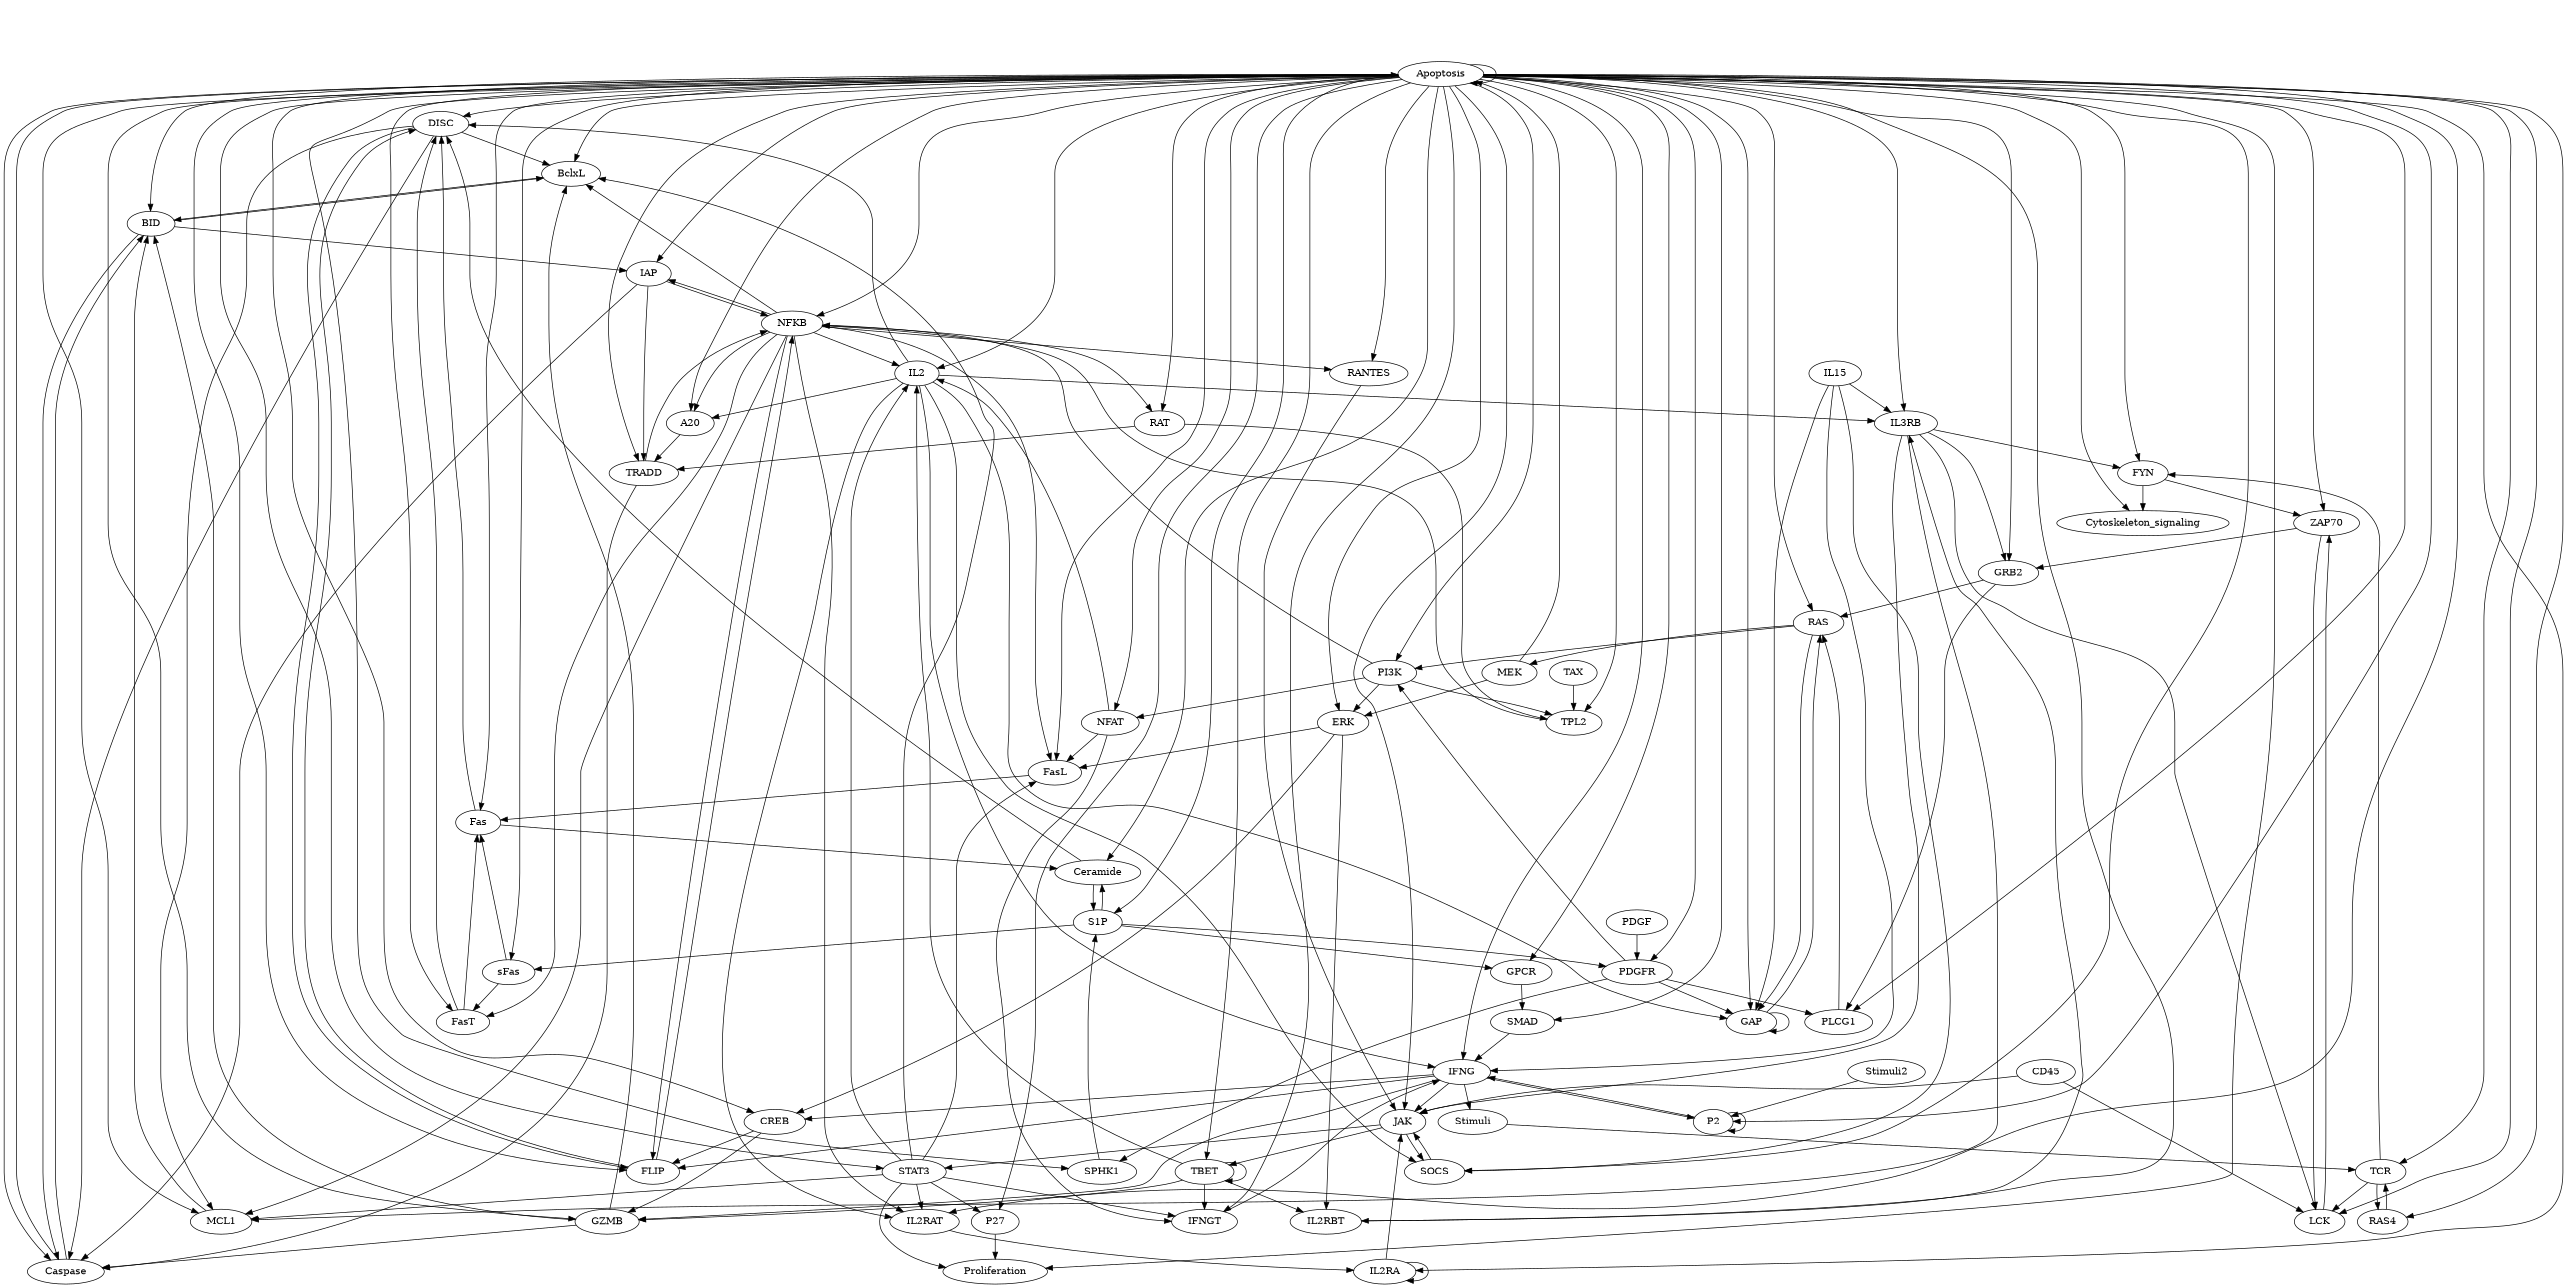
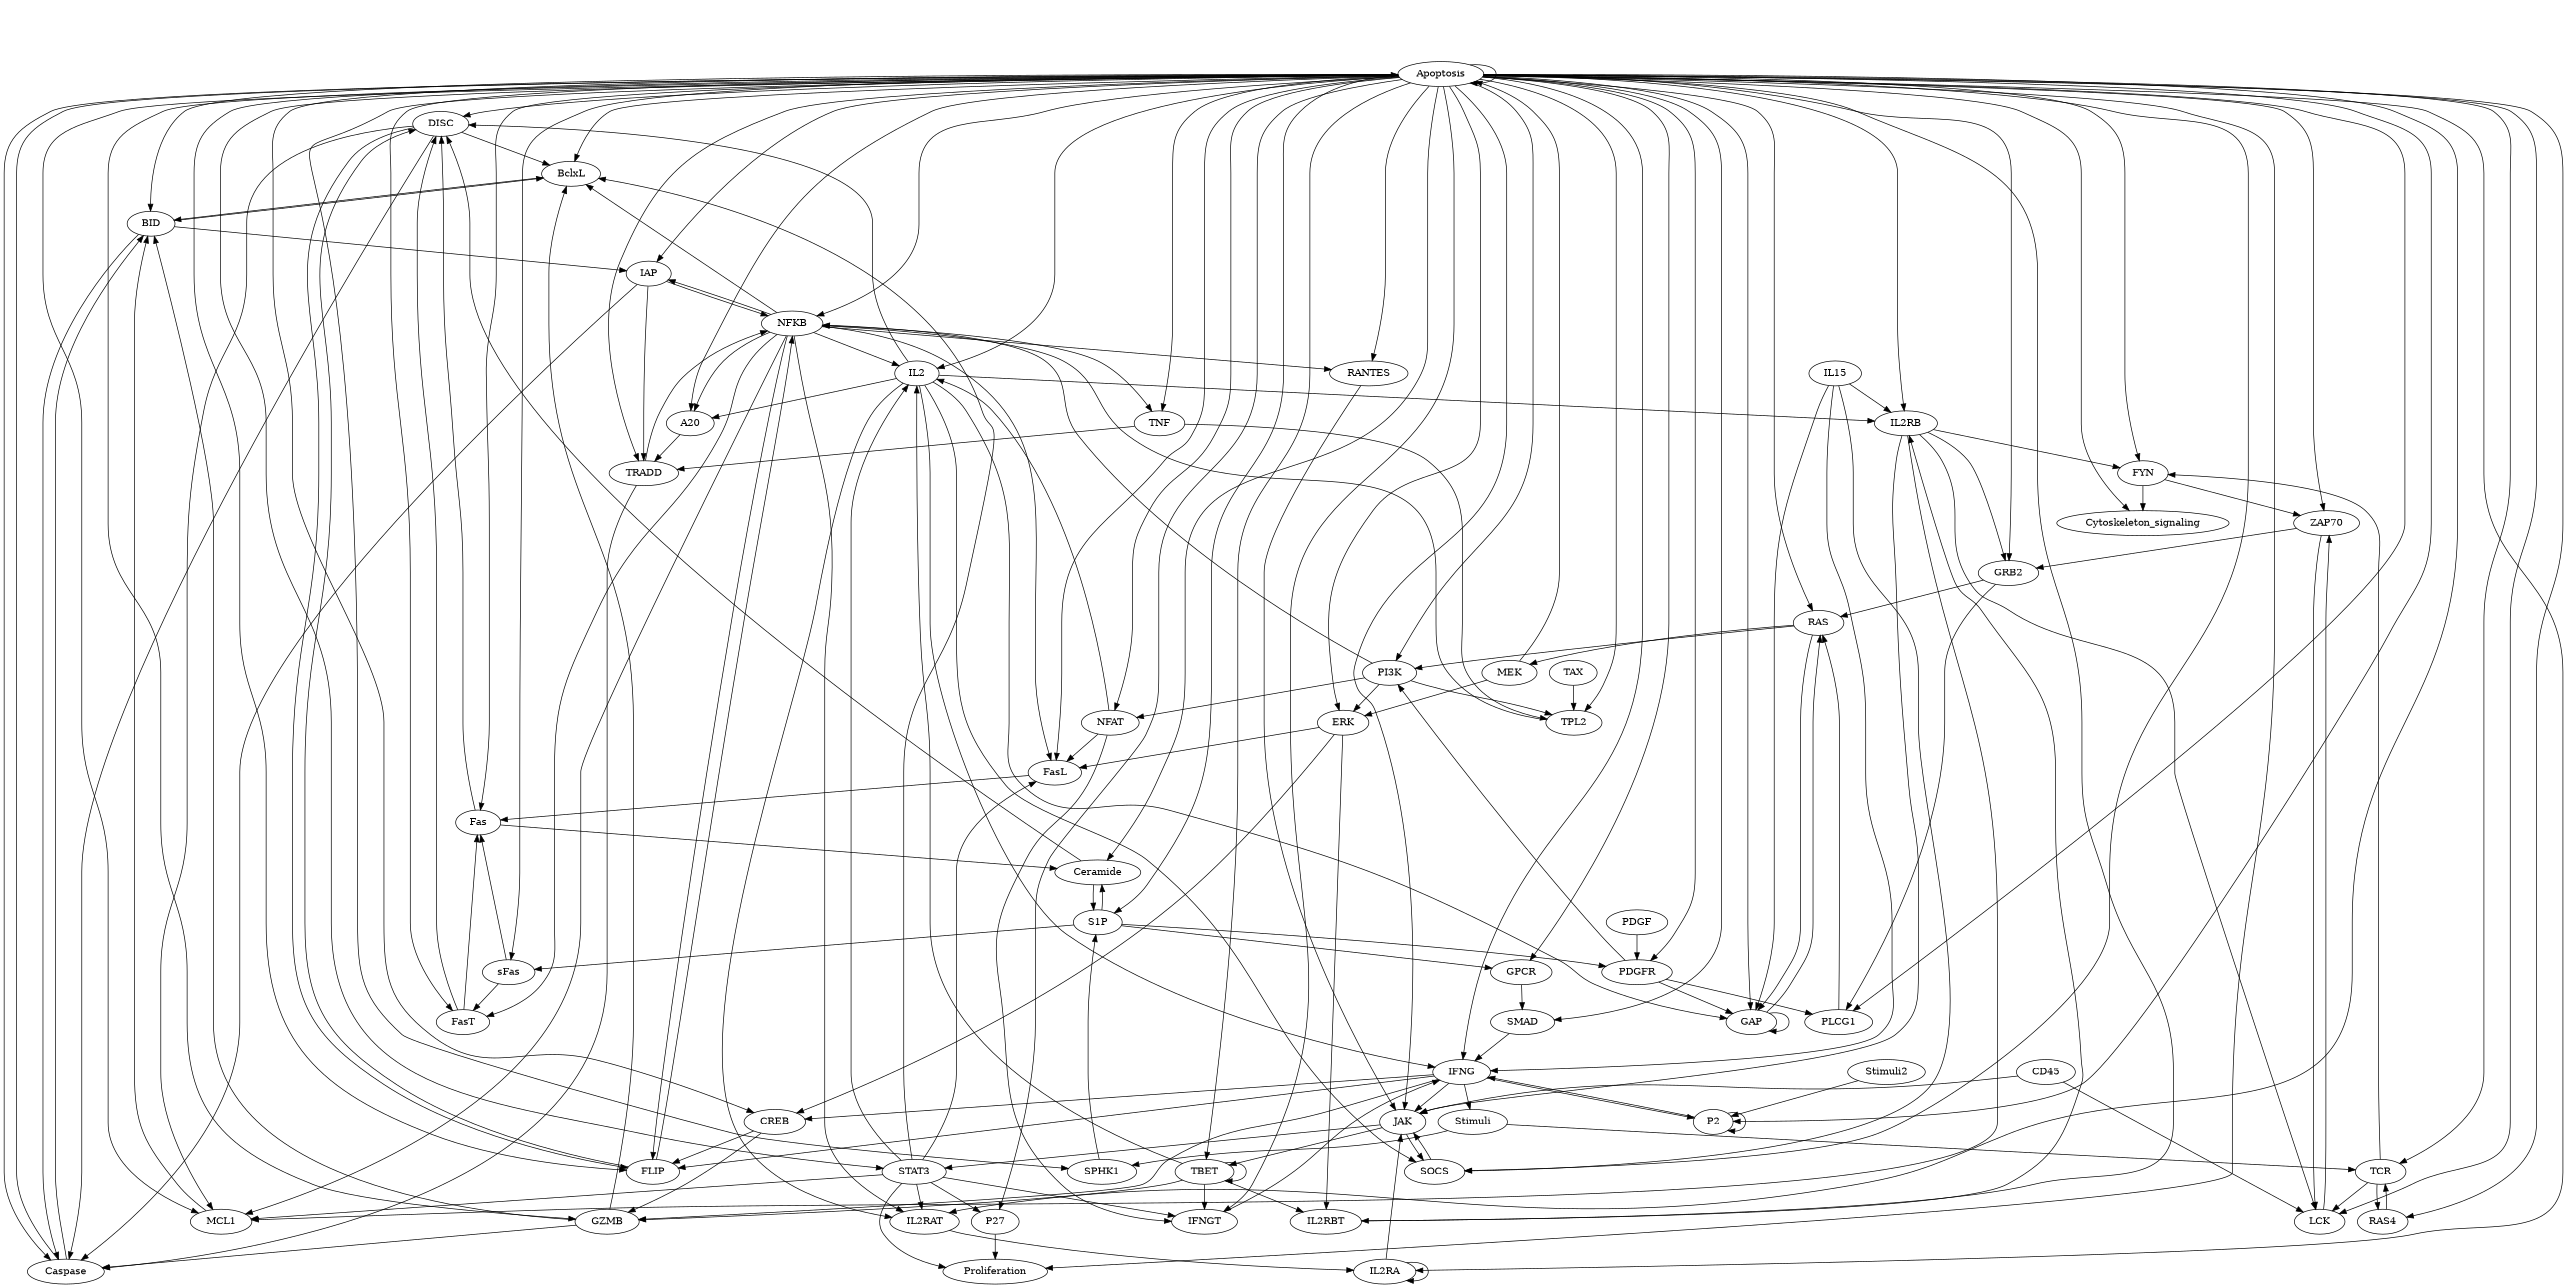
node "RAT": label "RAT" -> "TNF"
node "IL3RB": label "IL3RB" -> "IL2RB"
edge "PDGFR" -> "SPHK1": now "Stimuli" -> "SPHK1"
